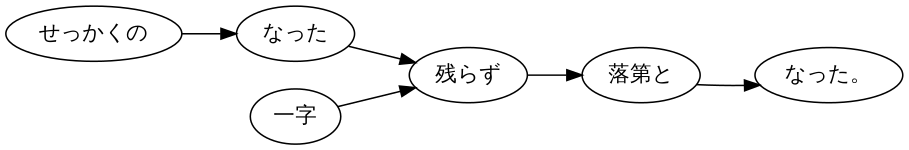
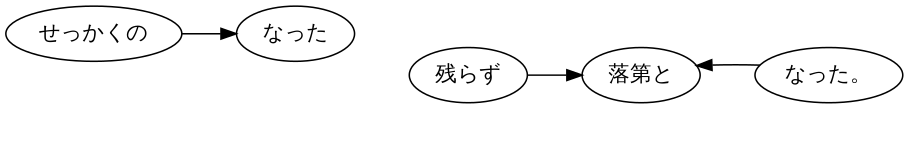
edge "なった" -> "残らず": removed
edge "落第と" -> "なった。": reversed
node "一字": removed
